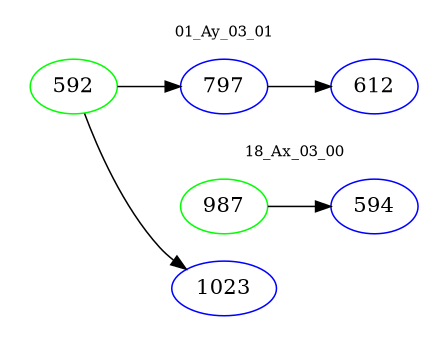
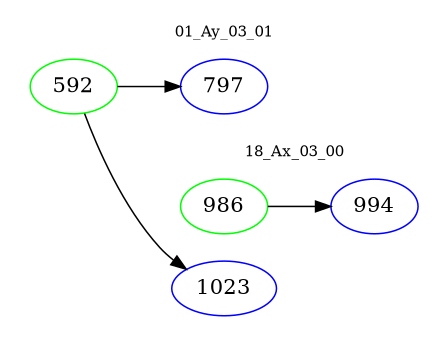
node "612": removed
node "987": label "987" -> "986"
node "594": label "594" -> "994"
